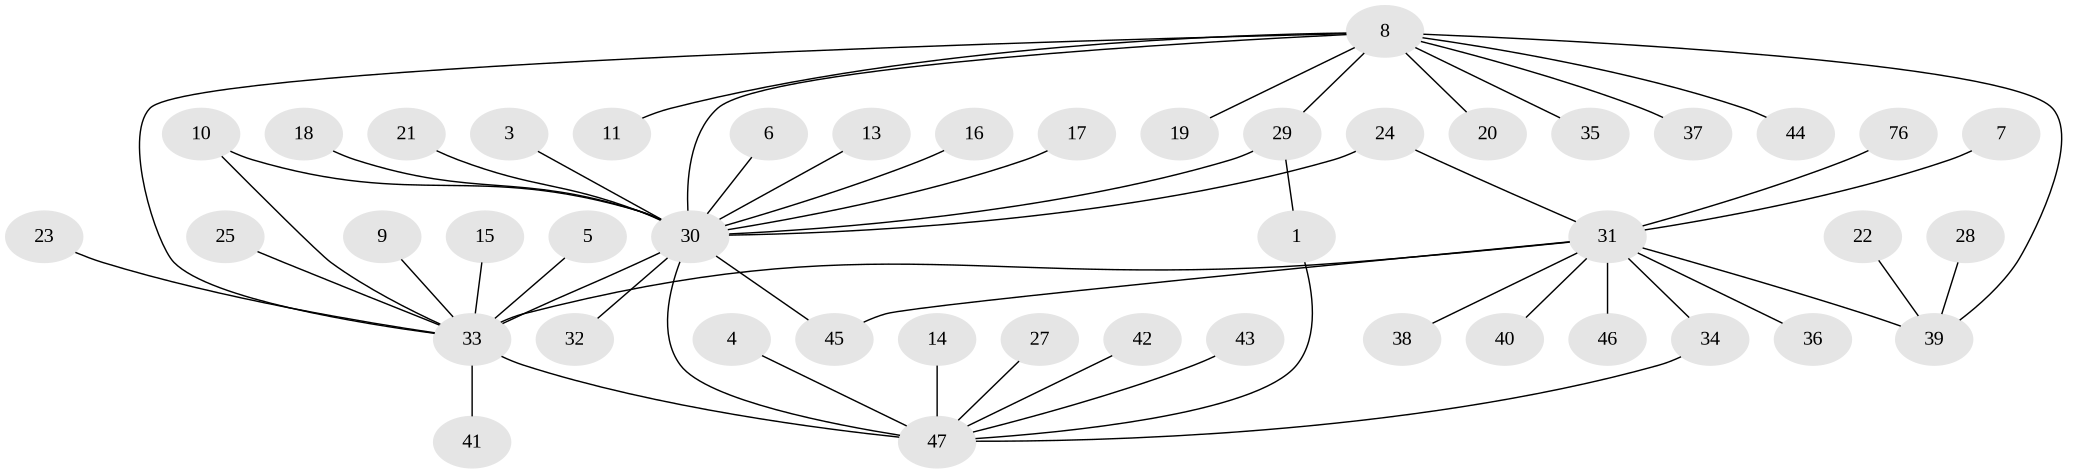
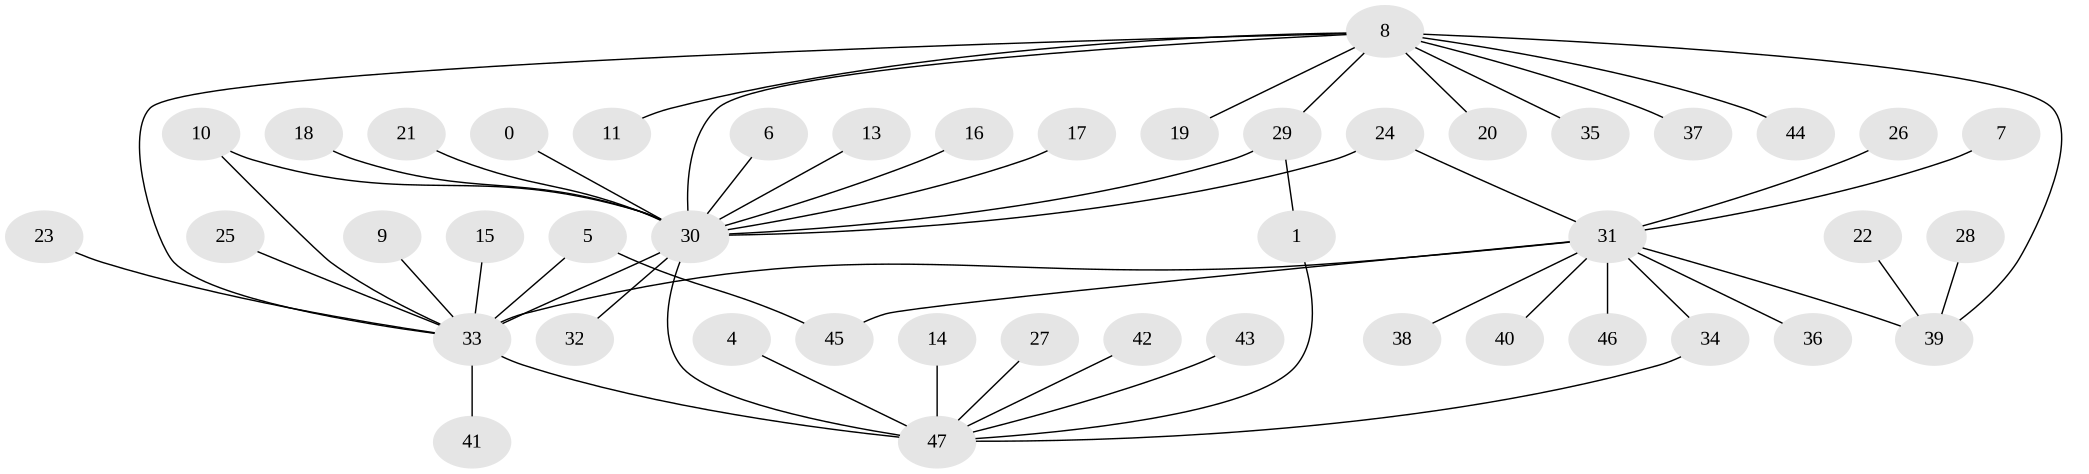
node "3": label "3" -> "0"
node "76": label "76" -> "26"
edge "30" -- "45": now "5" -- "45"
